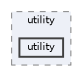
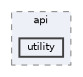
cluster "utility": label "utility" -> "api"
